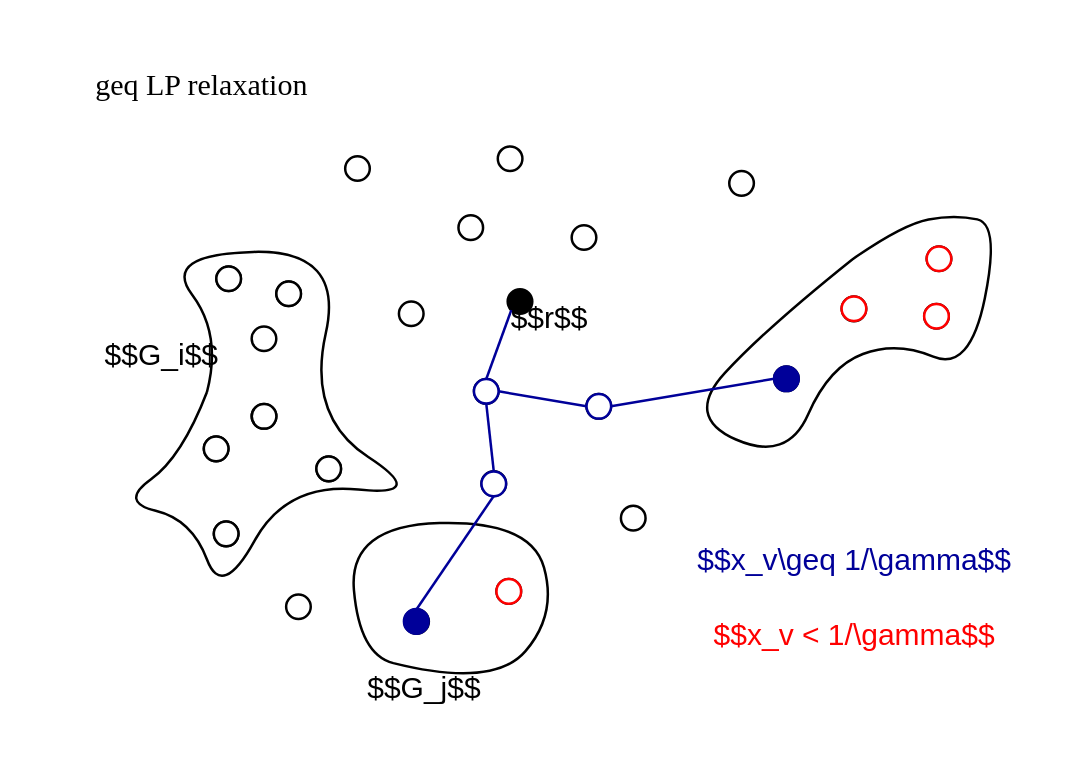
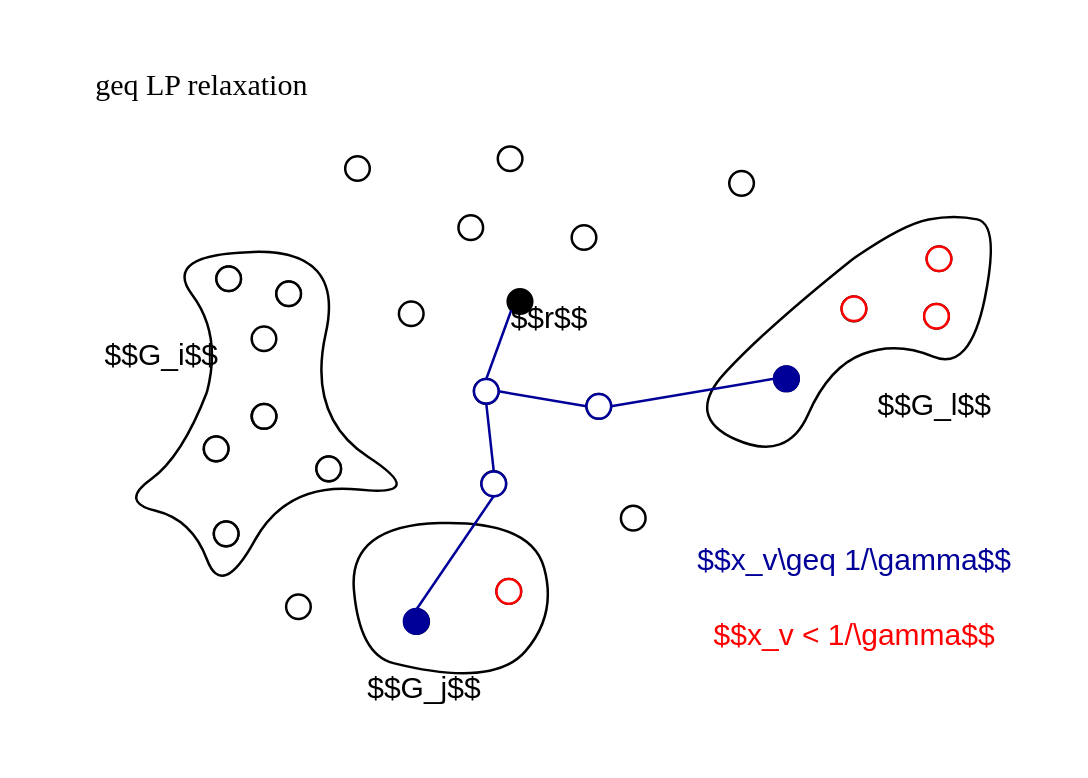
node "$$G_l$$": added
